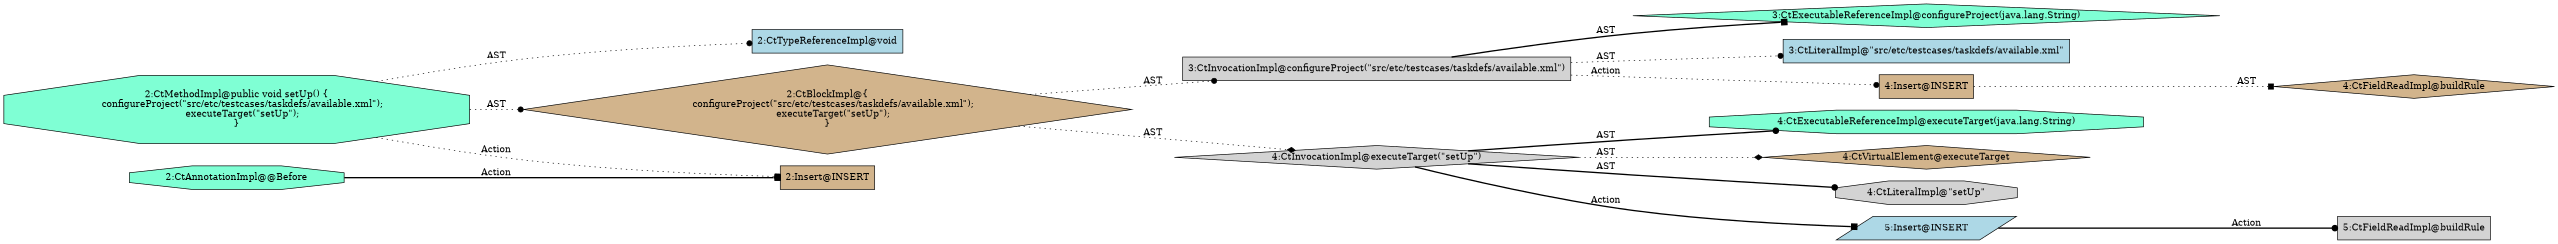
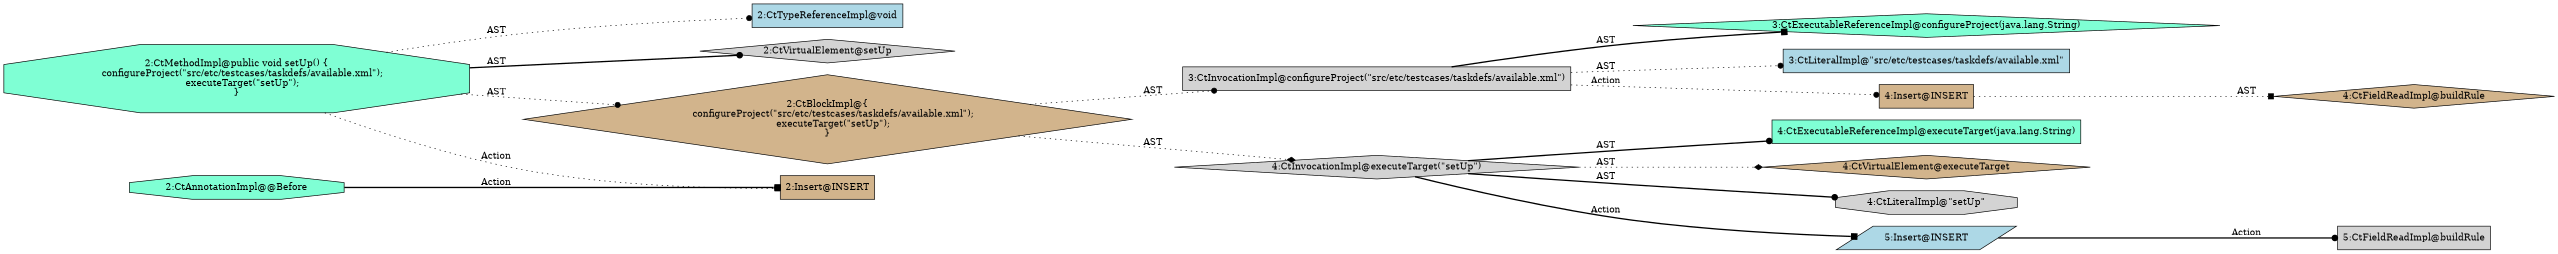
node "2:CtVirtualElement@setUp": added
node "4:CtExecutableReferenceImpl@executeTarget(java.lang.String)": shape octagon -> box
